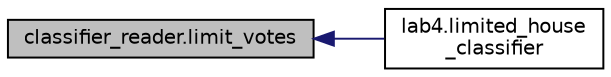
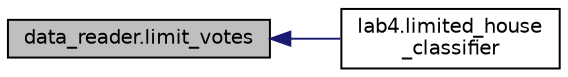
node "classifier_reader.limit_votes": label "classifier_reader.limit_votes" -> "data_reader.limit_votes"
